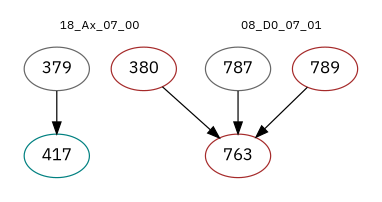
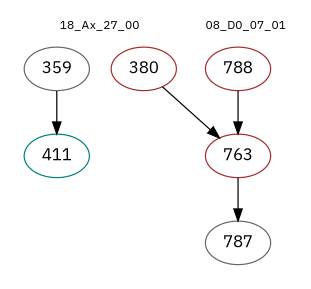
cluster "18_Ax_07_00": label "18_Ax_07_00" -> "18_Ax_27_00"
node "379": label "379" -> "359"
node "789": label "789" -> "788"
edge "787" -> "763": reversed
node "417": label "417" -> "411"
